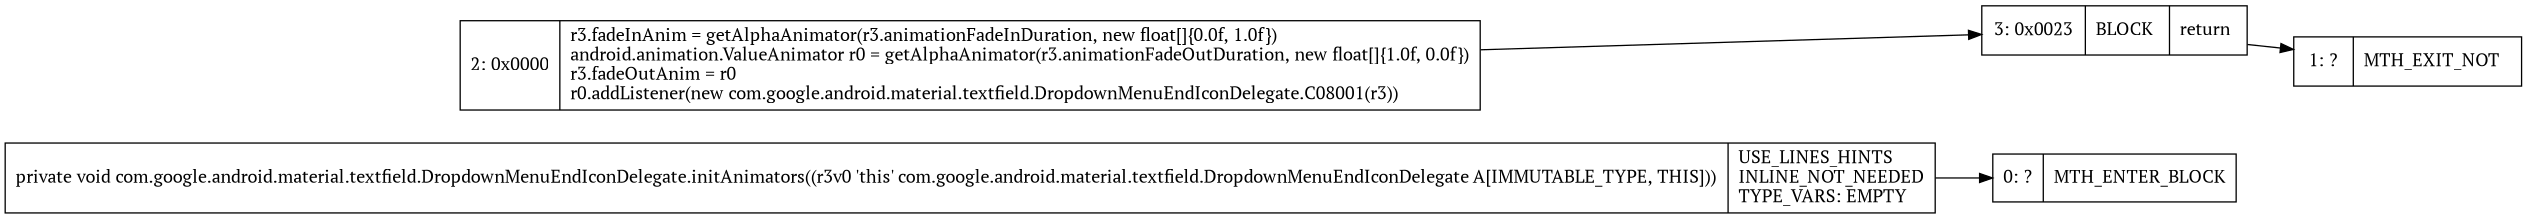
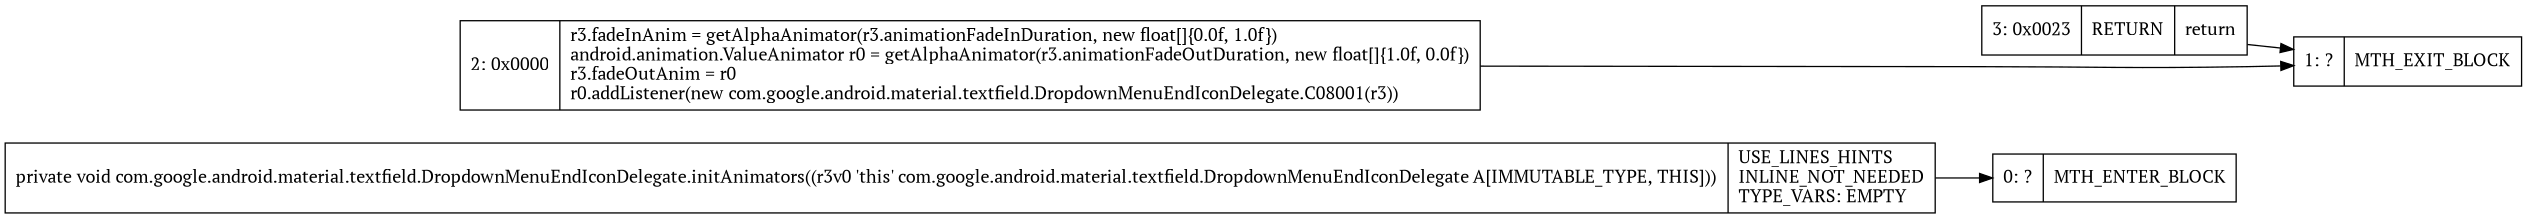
node "3: 0x0023": text "BLOCK" -> "RETURN"
edge "2: 0x0000" -> "3: 0x0023": now "2: 0x0000" -> "1: ?"
node "1: ?": text "MTH_EXIT_NOT" -> "MTH_EXIT_BLOCK"
